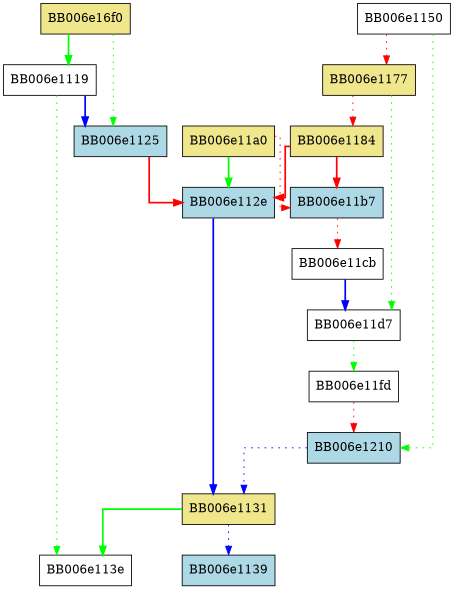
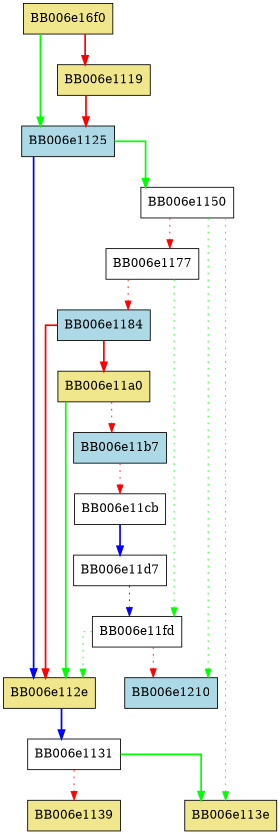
edge "BB006e16f0" -> "BB006e1119": color green -> red
edge "BB006e16f0" -> "BB006e1125": style dotted -> bold
node "BB006e1119": fillcolor white -> khaki
node "BB006e1177": fillcolor khaki -> white
edge "BB006e1119" -> "BB006e1125": color blue -> red
node "BB006e1184": fillcolor khaki -> lightblue
edge "BB006e1125" -> "BB006e1150": added
edge "BB006e1184" -> "BB006e11b7": now "BB006e1184" -> "BB006e11a0"
edge "BB006e1125" -> "BB006e112e": color red -> blue
edge "BB006e1177" -> "BB006e11d7": now "BB006e1177" -> "BB006e11fd"
node "BB006e112e": fillcolor lightblue -> khaki
edge "BB006e1119" -> "BB006e113e": now "BB006e1150" -> "BB006e113e"
edge "BB006e11d7" -> "BB006e11fd": color green -> blue
edge "BB006e1210" -> "BB006e1131": removed
node "BB006e1131": fillcolor khaki -> white
edge "BB006e1131" -> "BB006e1139": color blue -> red
node "BB006e113e": fillcolor white -> khaki
node "BB006e1139": fillcolor lightblue -> khaki
edge "BB006e11fd" -> "BB006e112e": added
